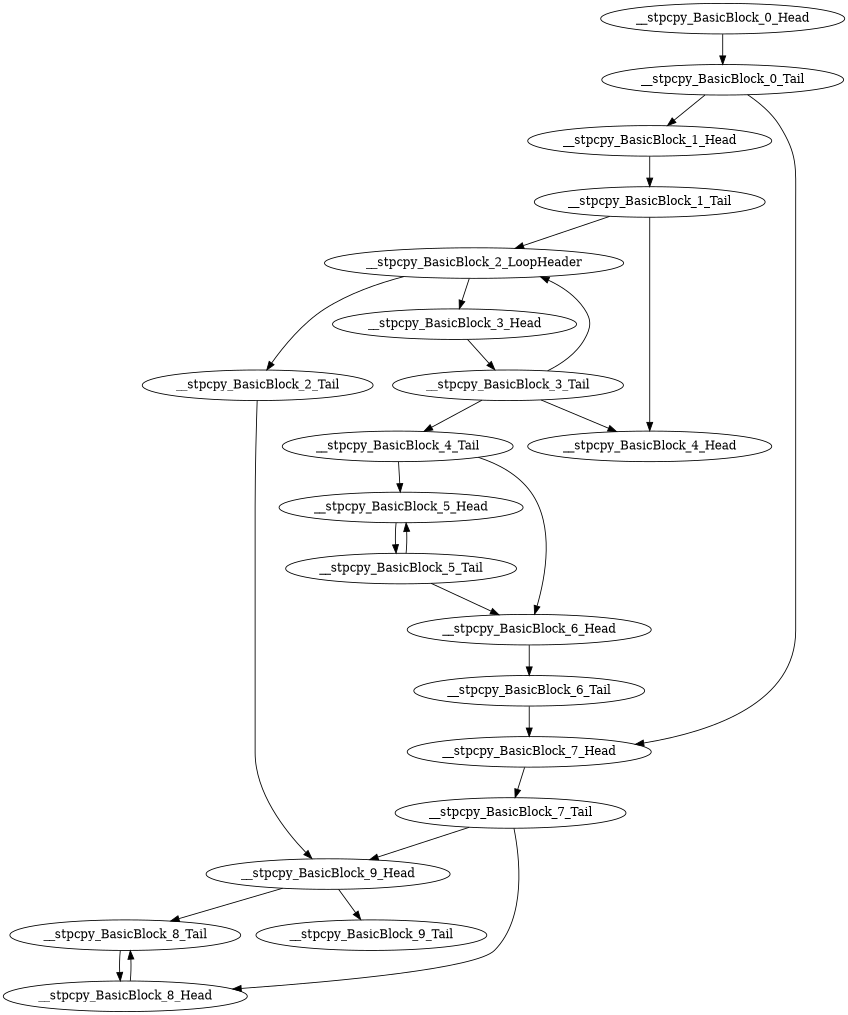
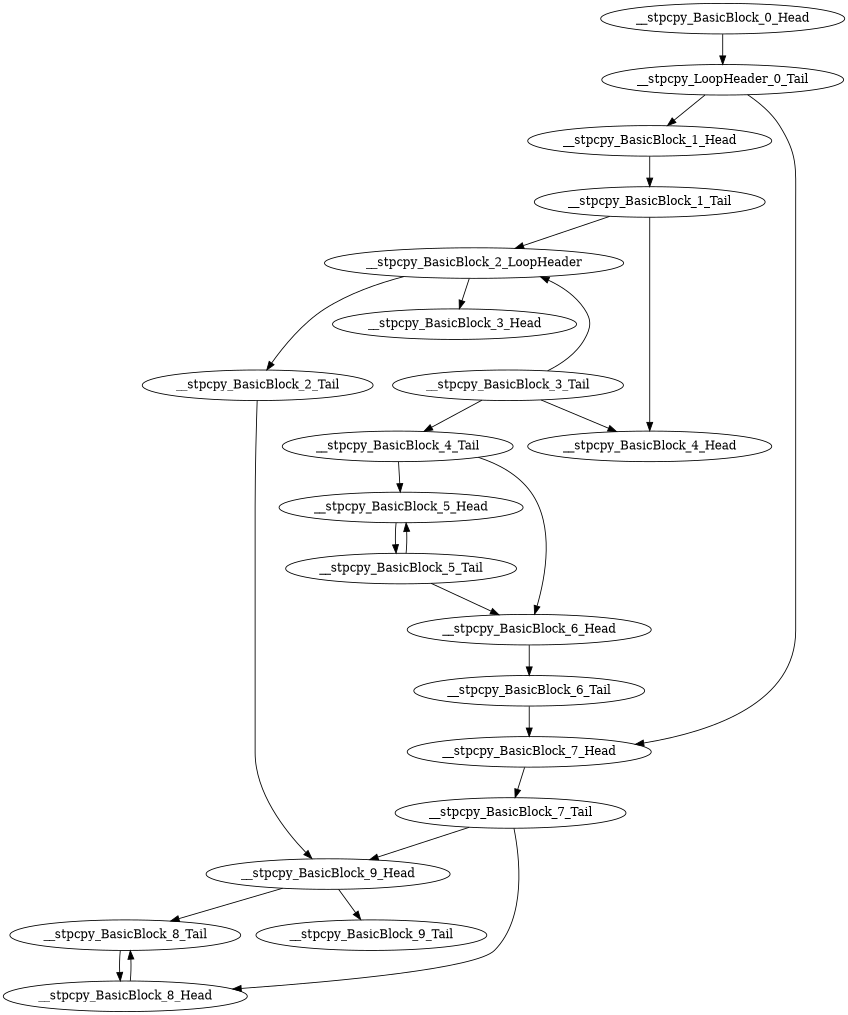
node "__stpcpy_BasicBlock_0_Tail": label "__stpcpy_BasicBlock_0_Tail" -> "__stpcpy_LoopHeader_0_Tail"
edge "__stpcpy_BasicBlock_3_Head" -> "__stpcpy_BasicBlock_3_Tail": removed
